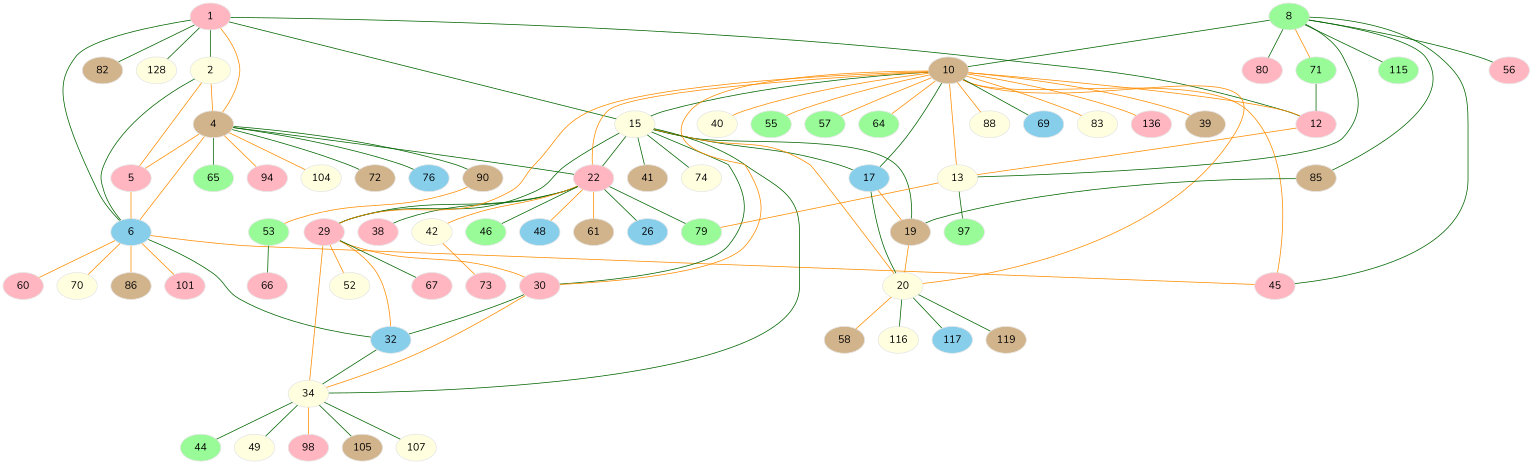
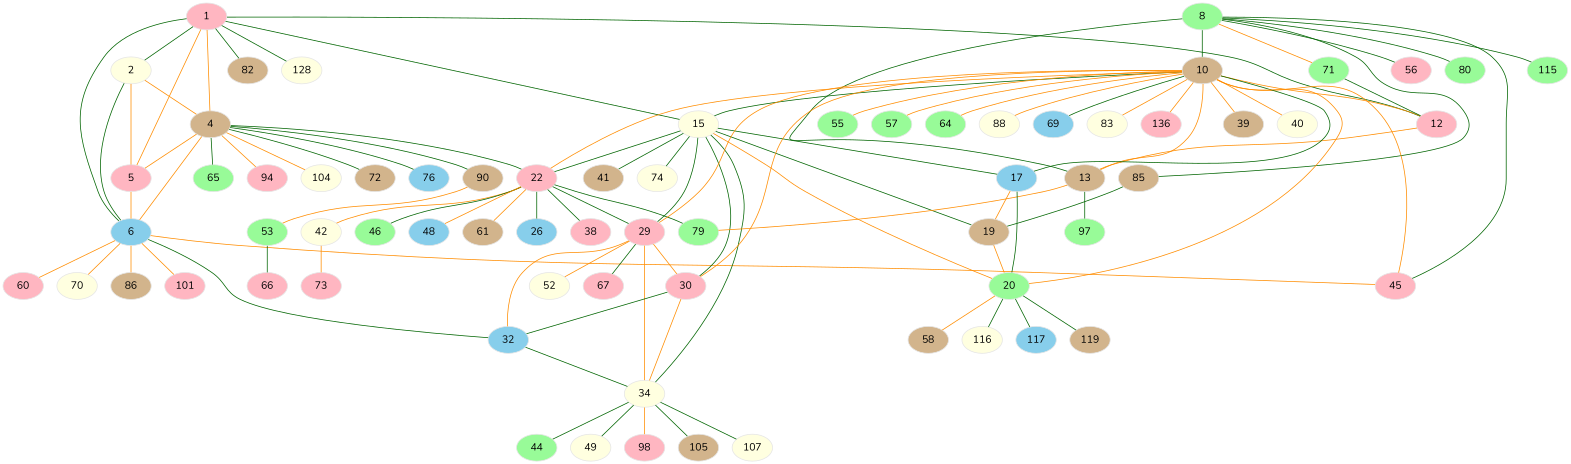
node "80": fillcolor lightpink -> palegreen
edge "1" -- "5": added
node "13": fillcolor lightyellow -> tan
node "20": fillcolor lightyellow -> palegreen
